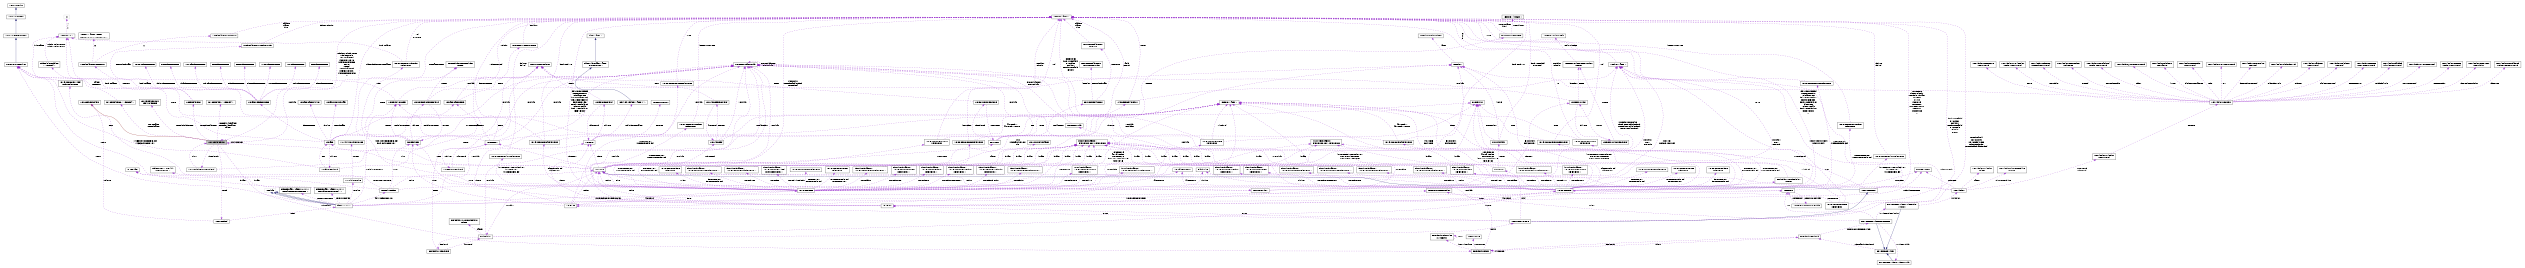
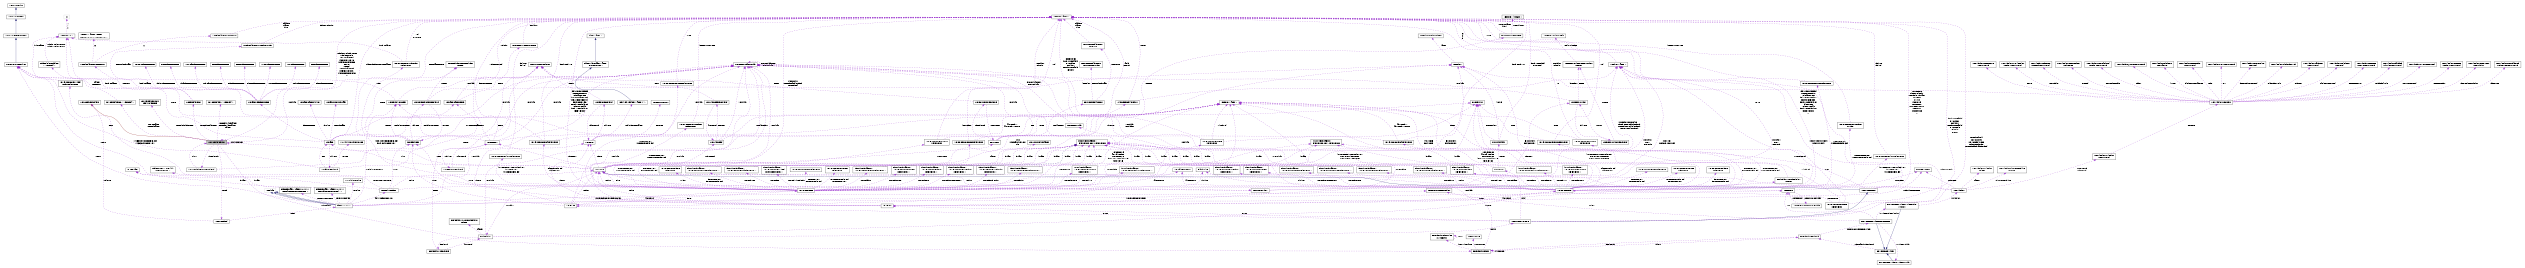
edge "RangeFinder" -> "Vector3< float >": label " pos_flags_zero" -> " pos_offset_zero"
node "NavEKF2_core::rng_bcn _elements": label "NavEKF2_core::rng_bcn _elements" -> "NavEKF2_core::rng_bcn _write"
edge "MAVLink_routing" -> "MAVLink_routing::route": now "AP_GPS_Backend" -> "MAVLink_routing::route"
edge "obs_ring_buffer_t< NavEKF3_core::baro _elements >" -> "obs_ring_buffer_t< element_type >::element_t": color darkorchid3 -> midnightblue
